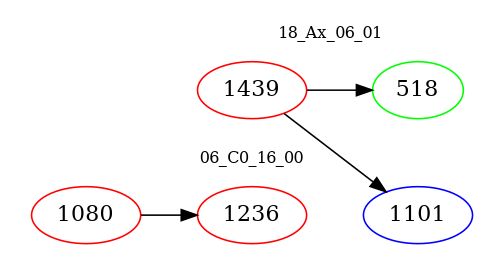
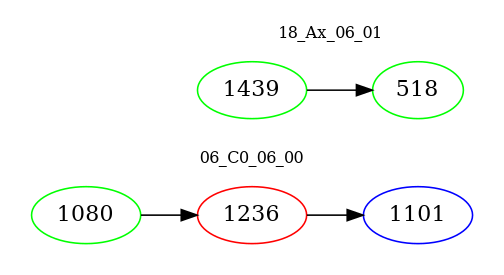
node "1439": color red -> green
edge "1439" -> "1101": now "1236" -> "1101"
cluster "06_C0_16_00": label "06_C0_16_00" -> "06_C0_06_00"
node "1080": color red -> green
